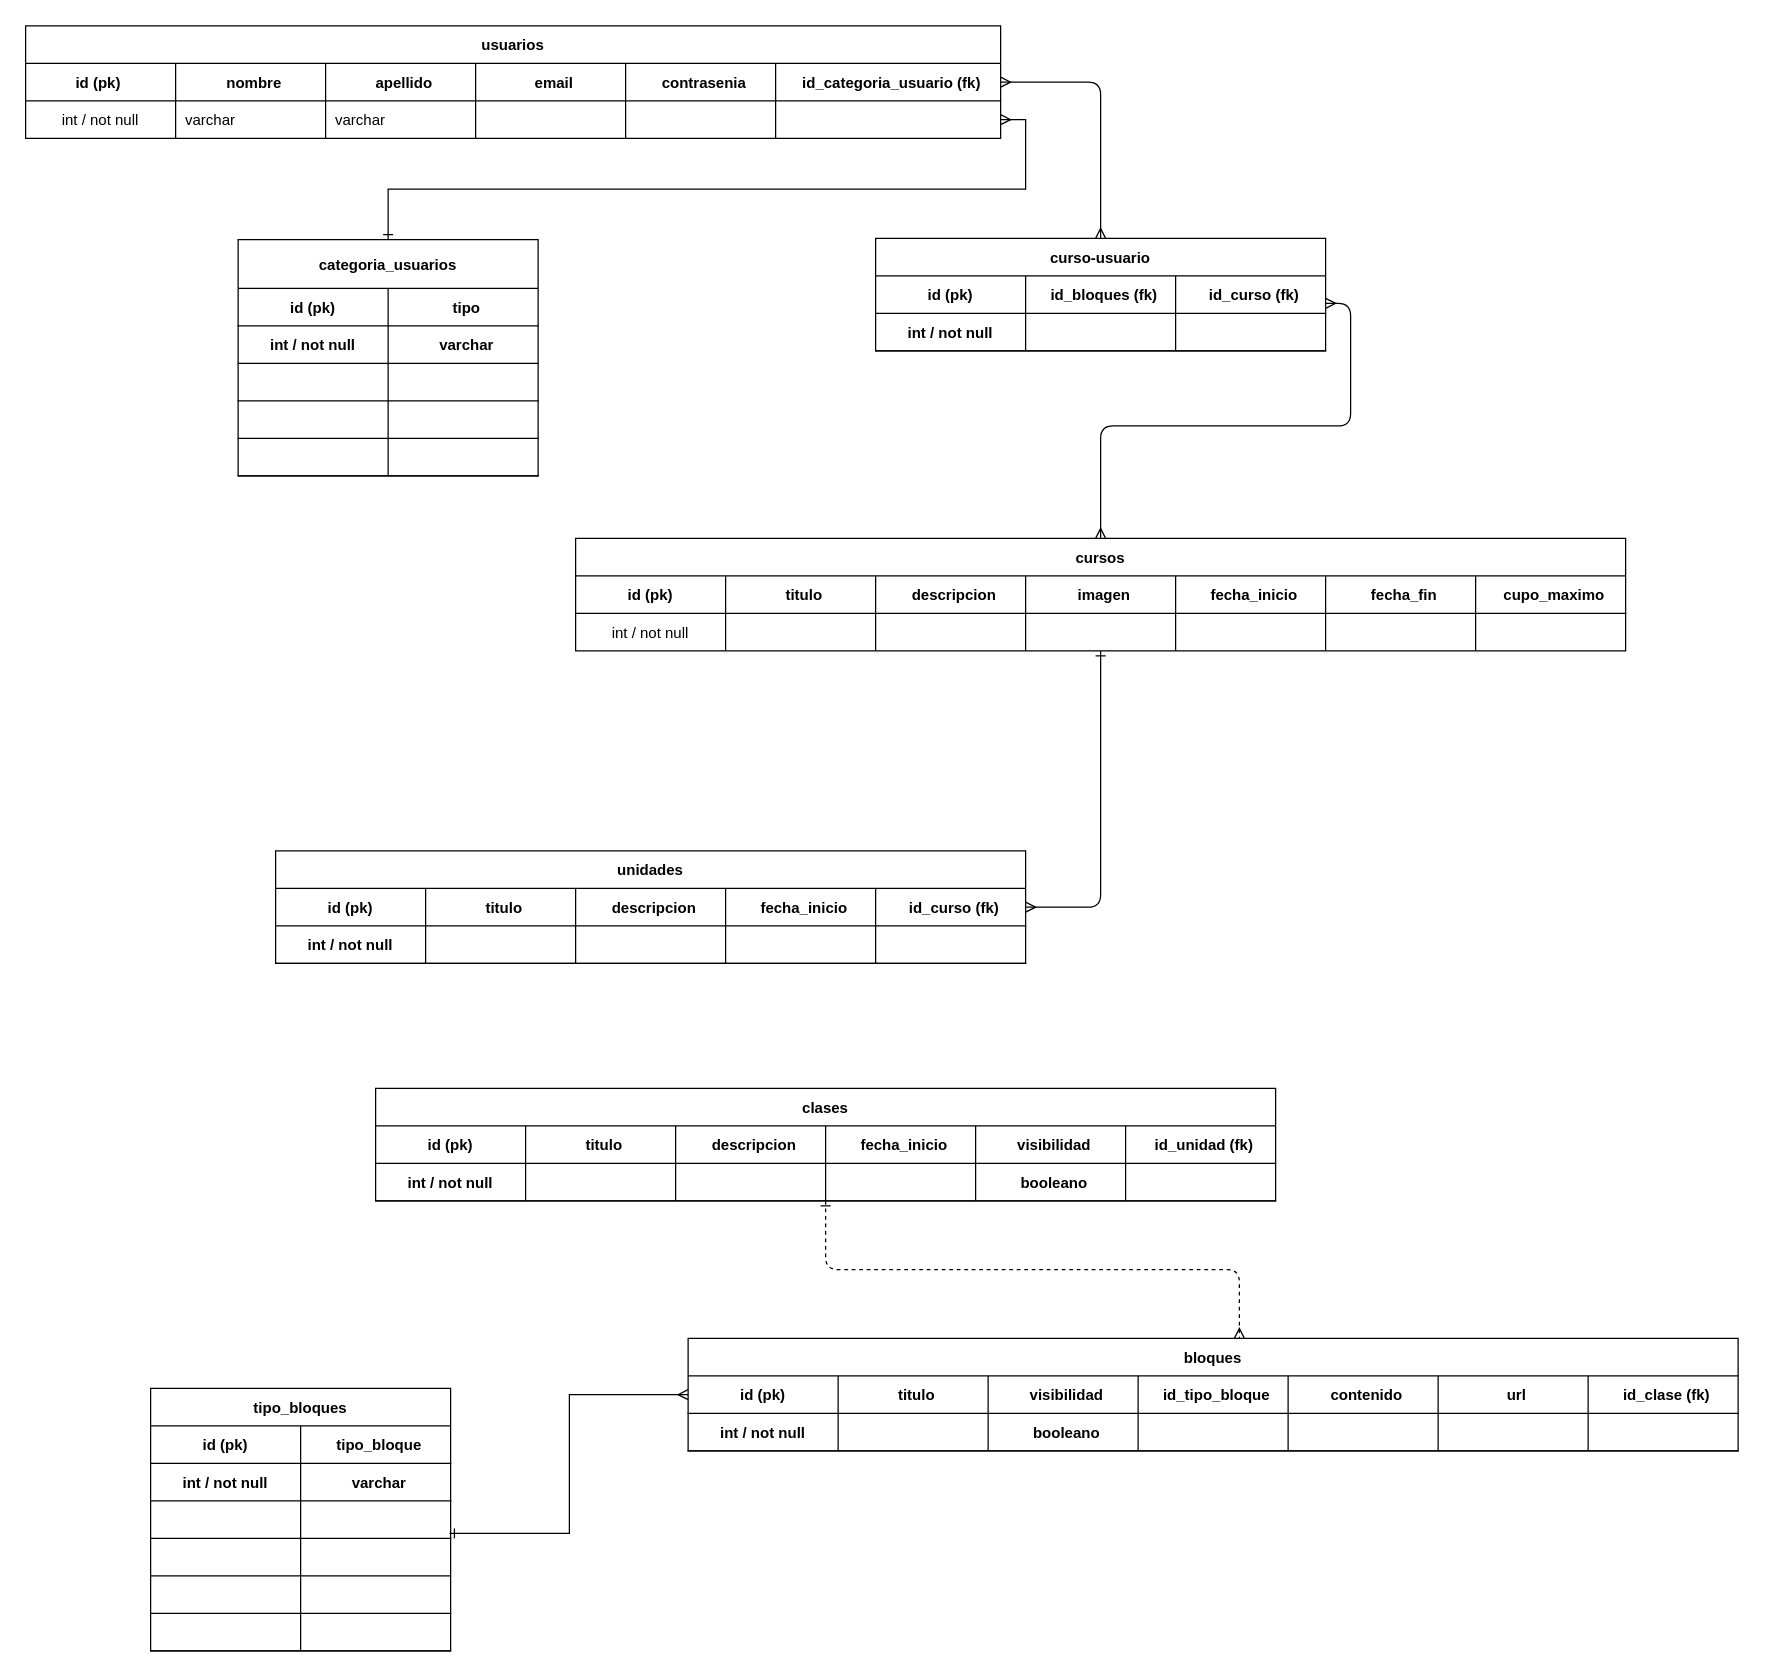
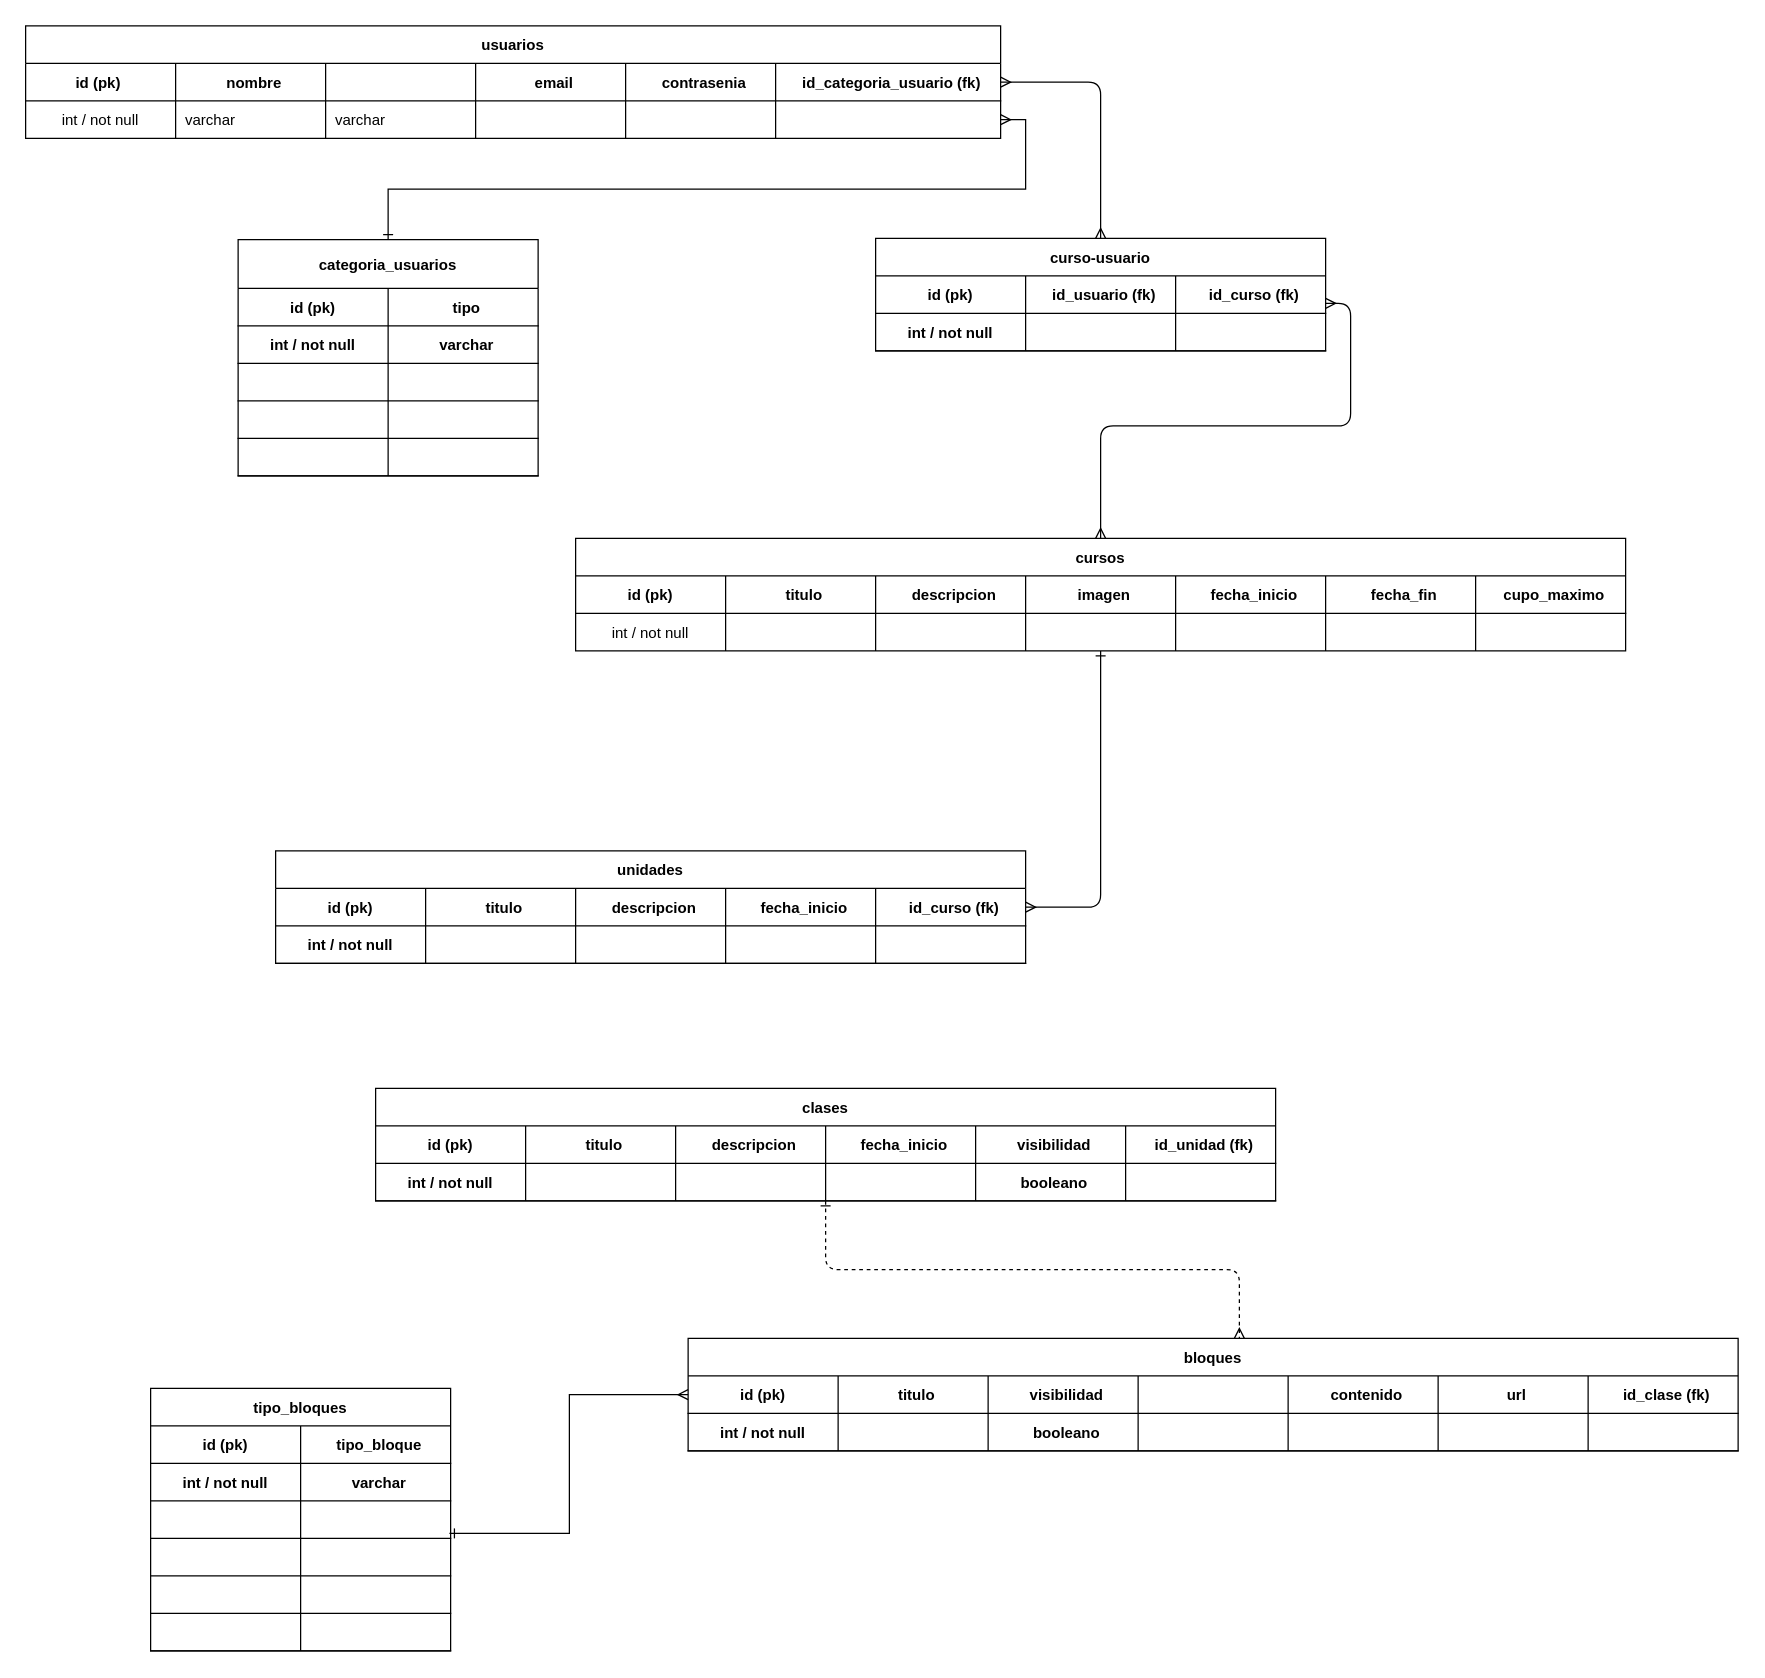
node "apellido": removed
node "id_bloques (fk)": label "id_bloques (fk)" -> "id_usuario (fk)"
node "id_tipo_bloque": removed
